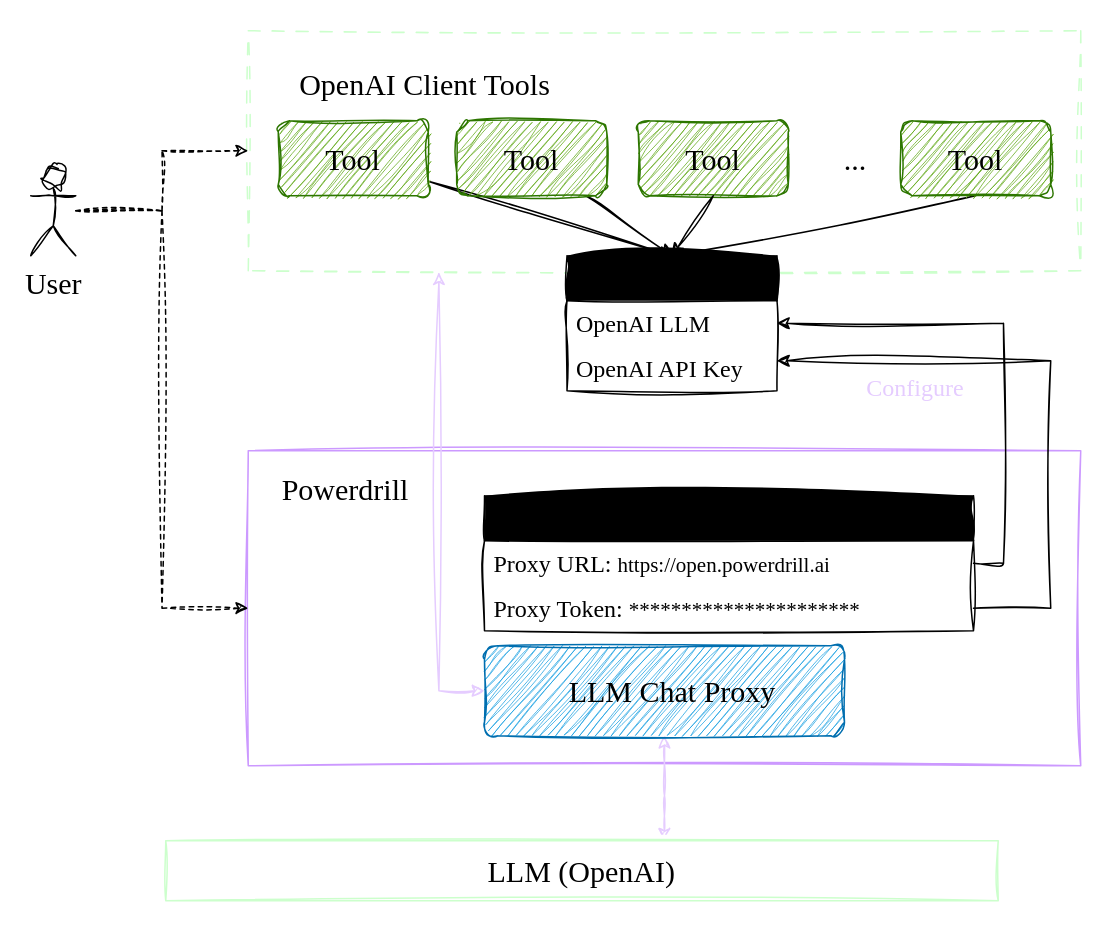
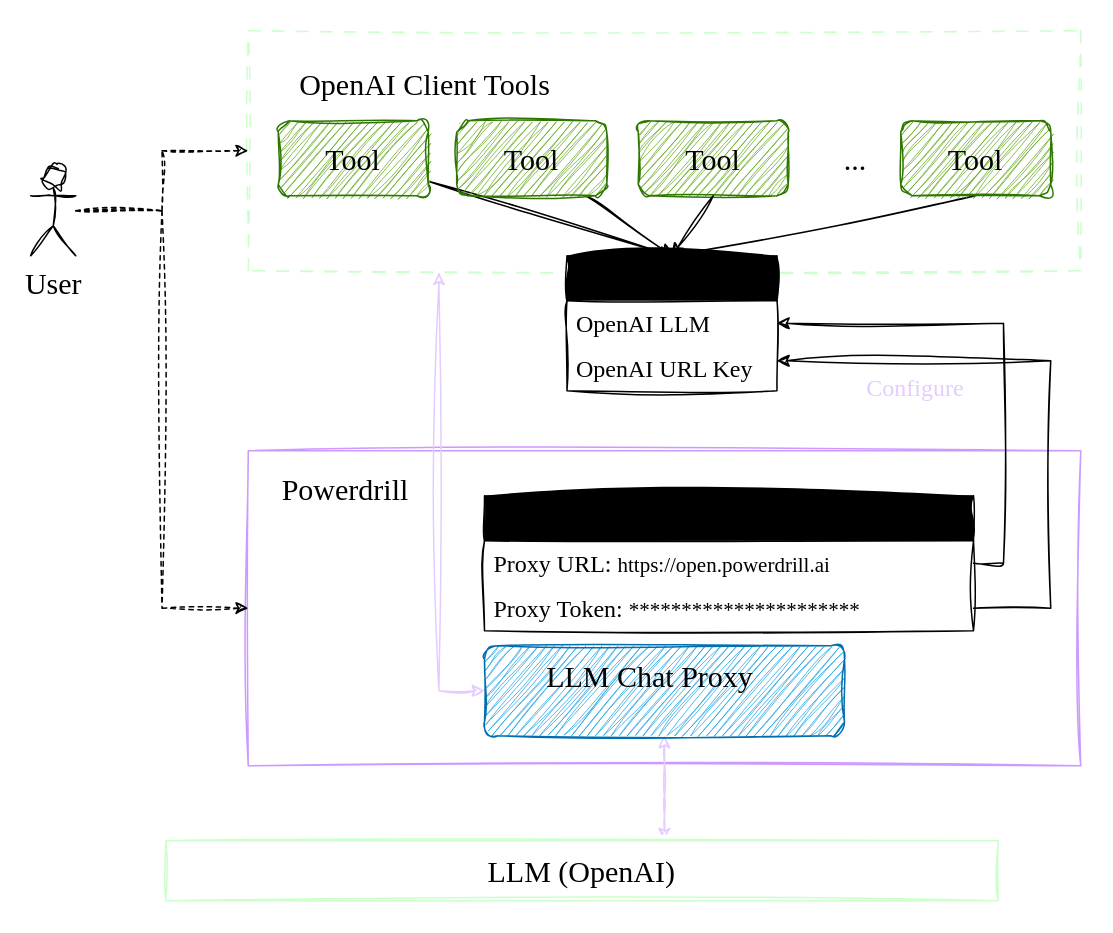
node "OpenAI API Key": label "OpenAI API Key" -> "OpenAI URL Key"
node "LLM Chat Proxy": moved (672, 691) -> (650, 676)
